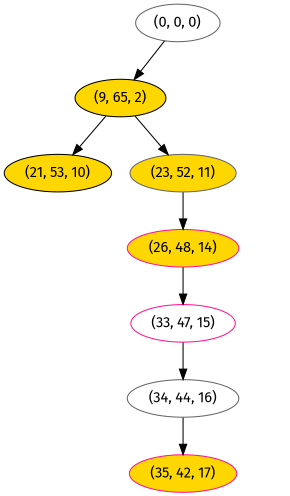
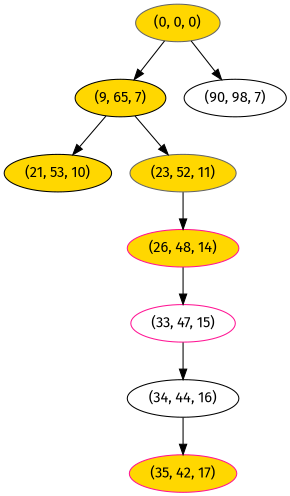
node "(0, 0, 0)": fillcolor white -> gold
node "(9, 65, 2)": label "(9, 65, 2)" -> "(9, 65, 7)"
node "(90, 98, 7)": added
node "(34, 44, 16)": color gray40 -> black
